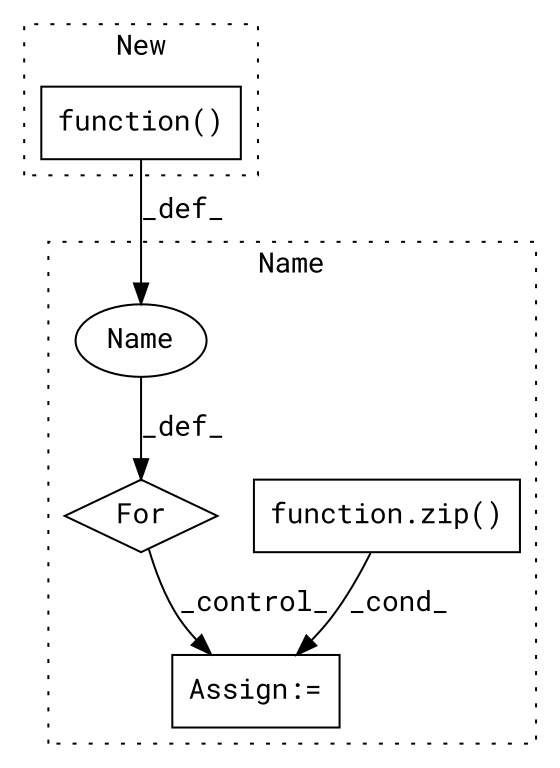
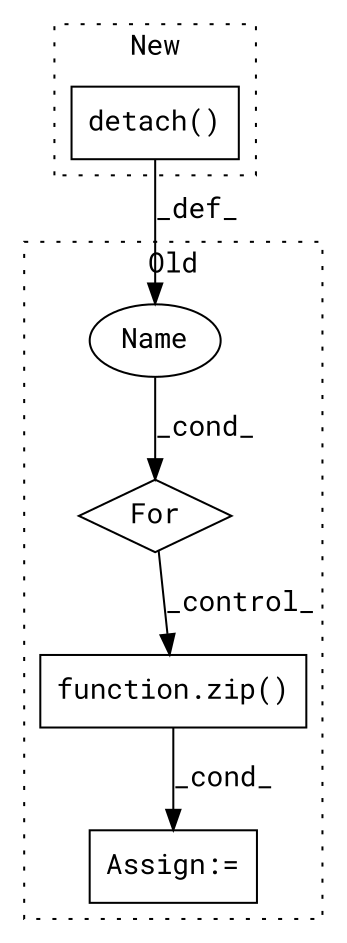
node "function()": label "function()" -> "detach()"
cluster "Name": label "Name" -> "Old"
edge "Name" -> "For": label "_def_" -> "_cond_"
edge "For" -> "Assign:=": now "For" -> "function.zip()"
